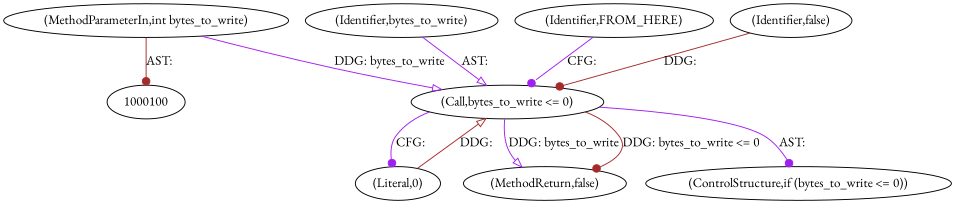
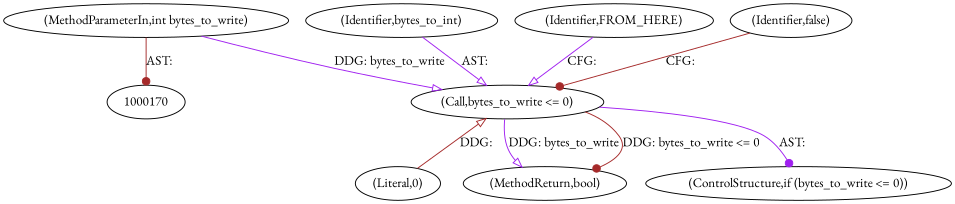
node "(Identifier,bytes_to_write)": label "(Identifier,bytes_to_write)" -> "(Identifier,bytes_to_int)"
edge "(Identifier,FROM_HERE)" -> "(Call,bytes_to_write <= 0)": arrowhead dot -> onormal
edge "(Identifier,false)" -> "(Call,bytes_to_write <= 0)": label "DDG: " -> "CFG: "
node "1000100": label "1000100" -> "1000170"
edge "(Call,bytes_to_write <= 0)" -> "(Literal,0)": removed, label "CFG:"
node "(MethodReturn,false)": label "(MethodReturn,false)" -> "(MethodReturn,bool)"
